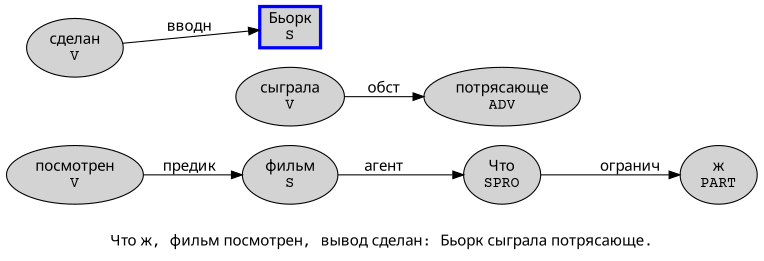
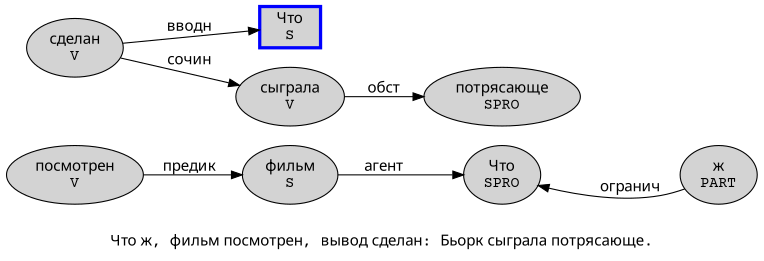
node "Бьорк S": label "Бьорк S" -> "Что S"
edge "сделан V" -> "сыграла V": added, label "сочин"
node "потрясающе ADV": label "потрясающе ADV" -> "потрясающе SPRO"
edge "Что SPRO" -> "ж PART": reversed
